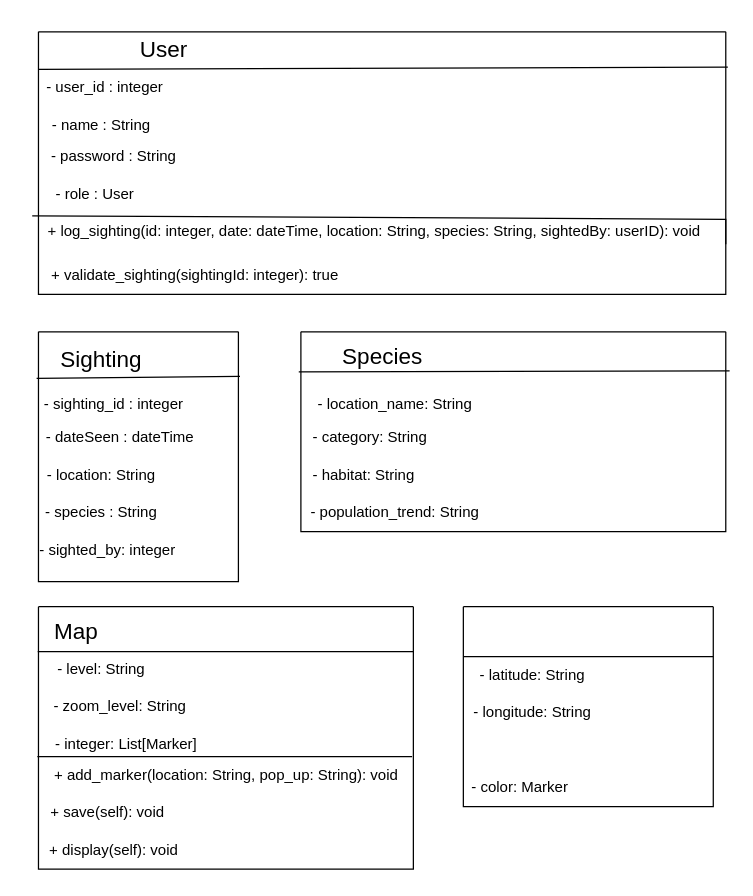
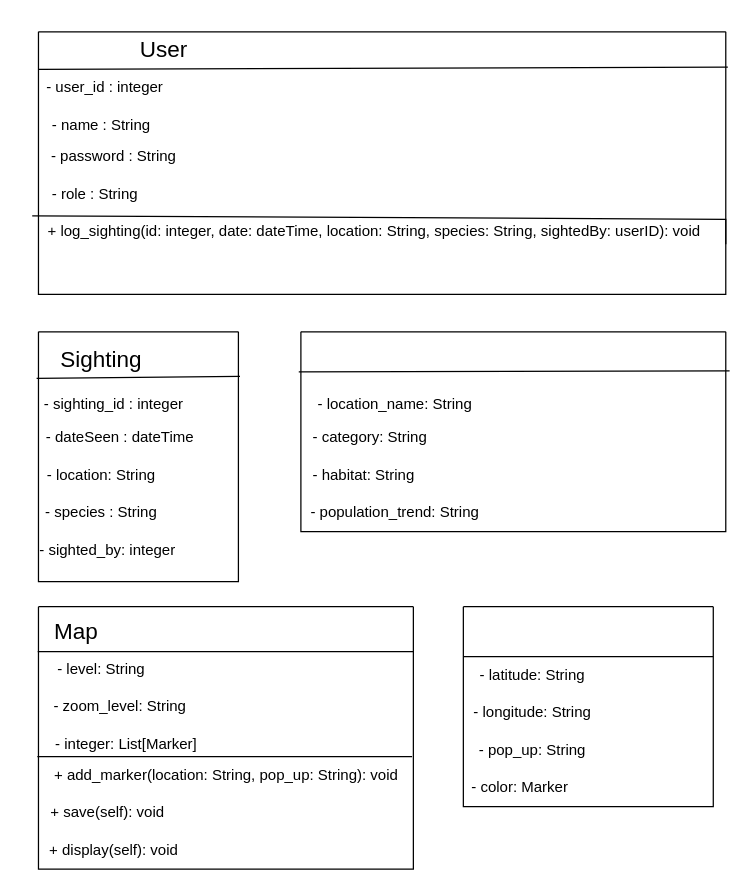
node "- role : User": label "- role : User" -> "- role : String"
node "+ validate_sighting(sightingId: integer): true": removed
node "Species": removed
node "- pop_up: String": added
